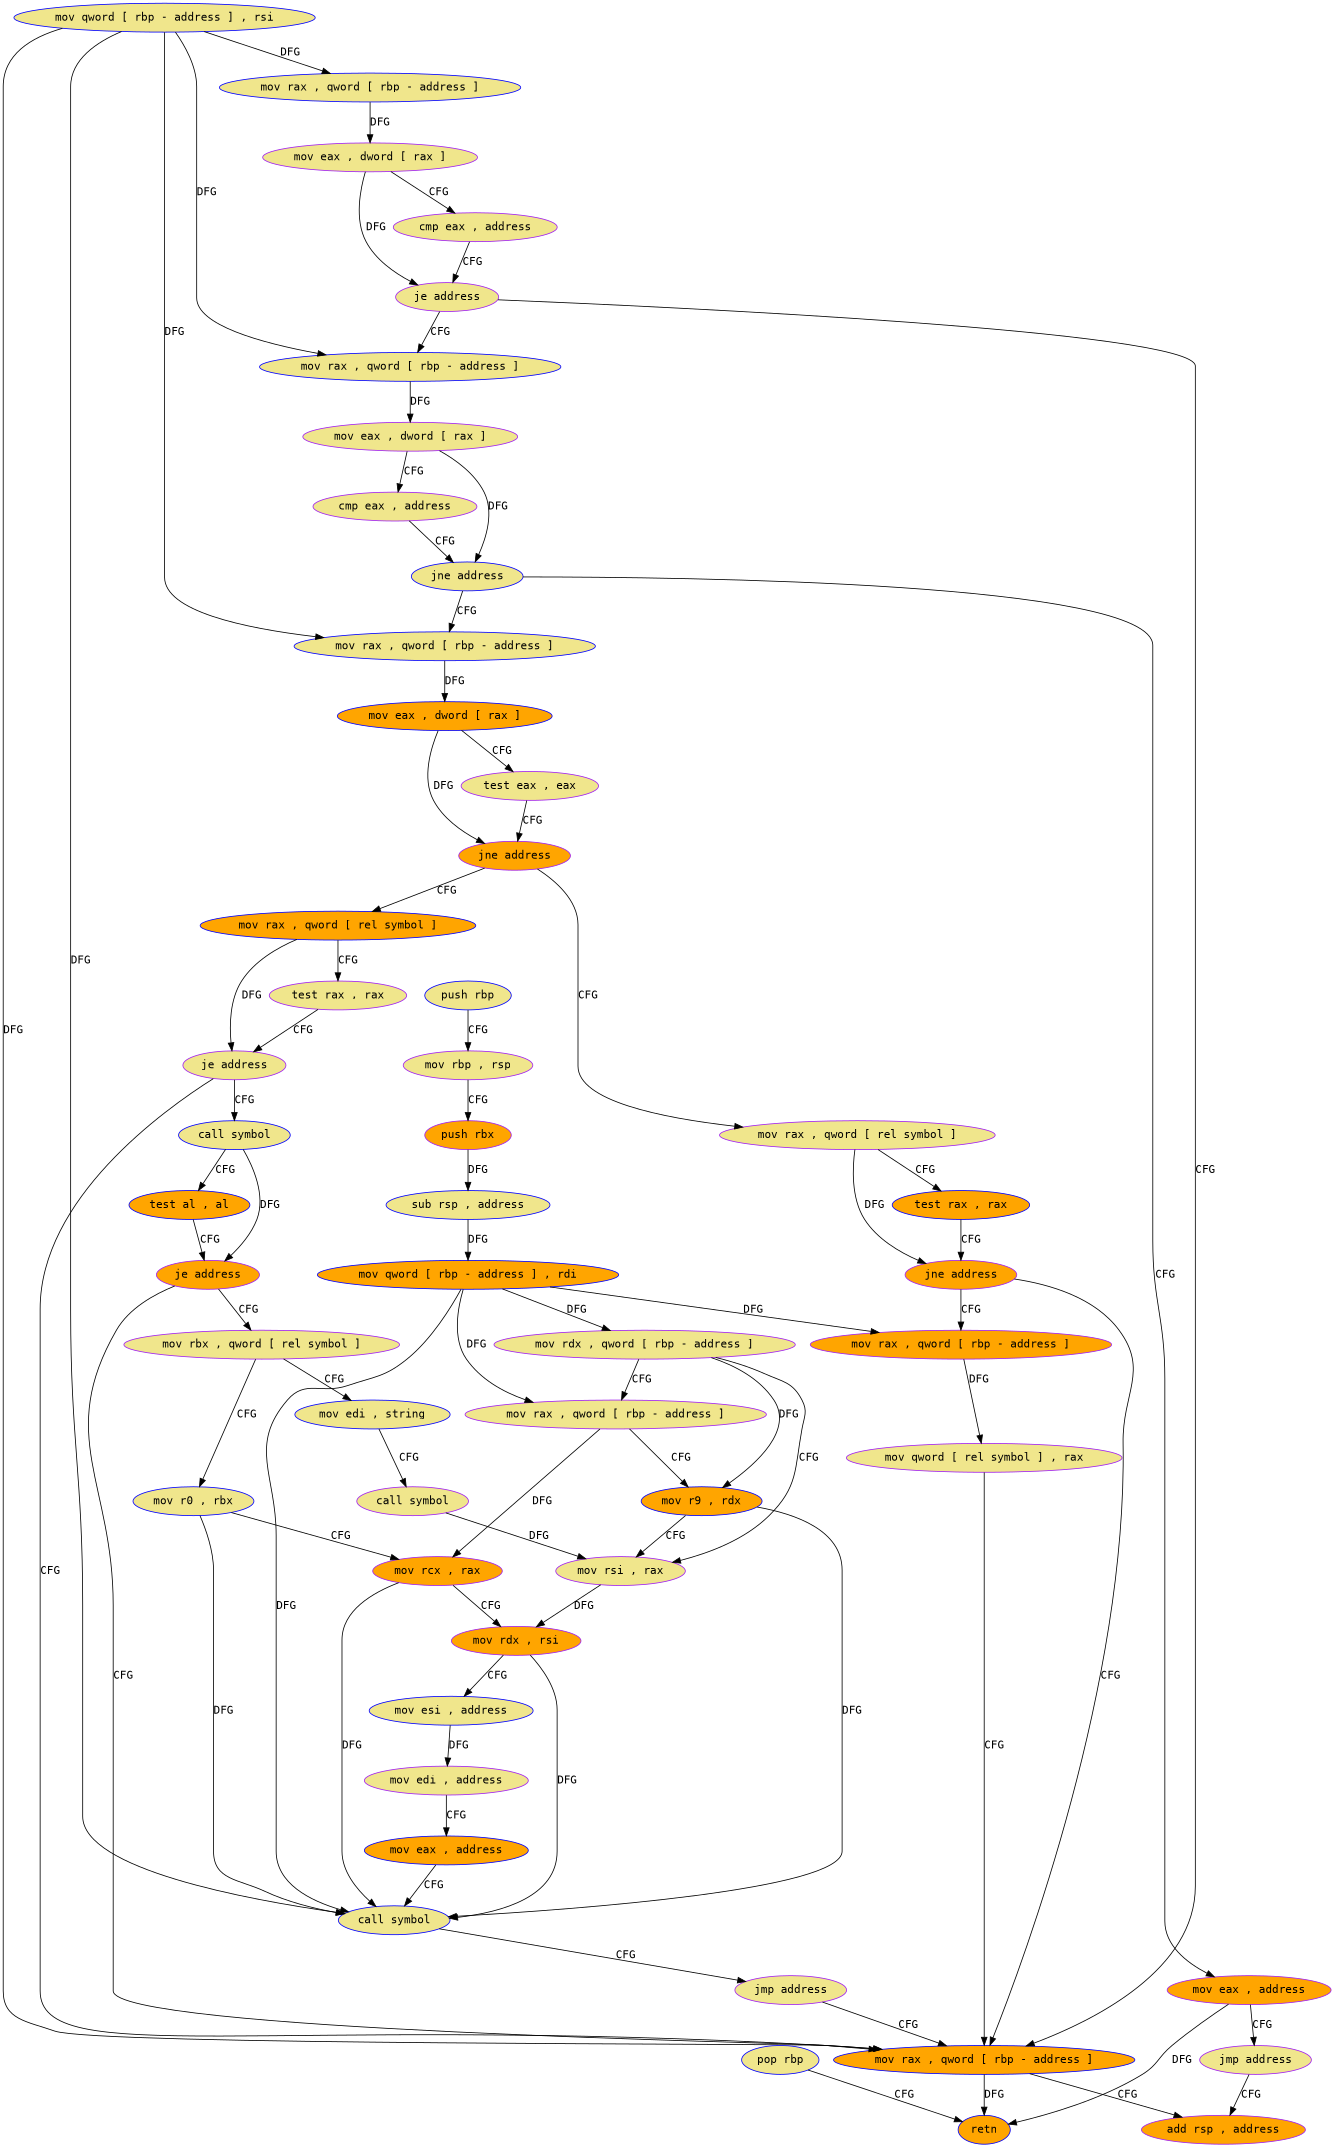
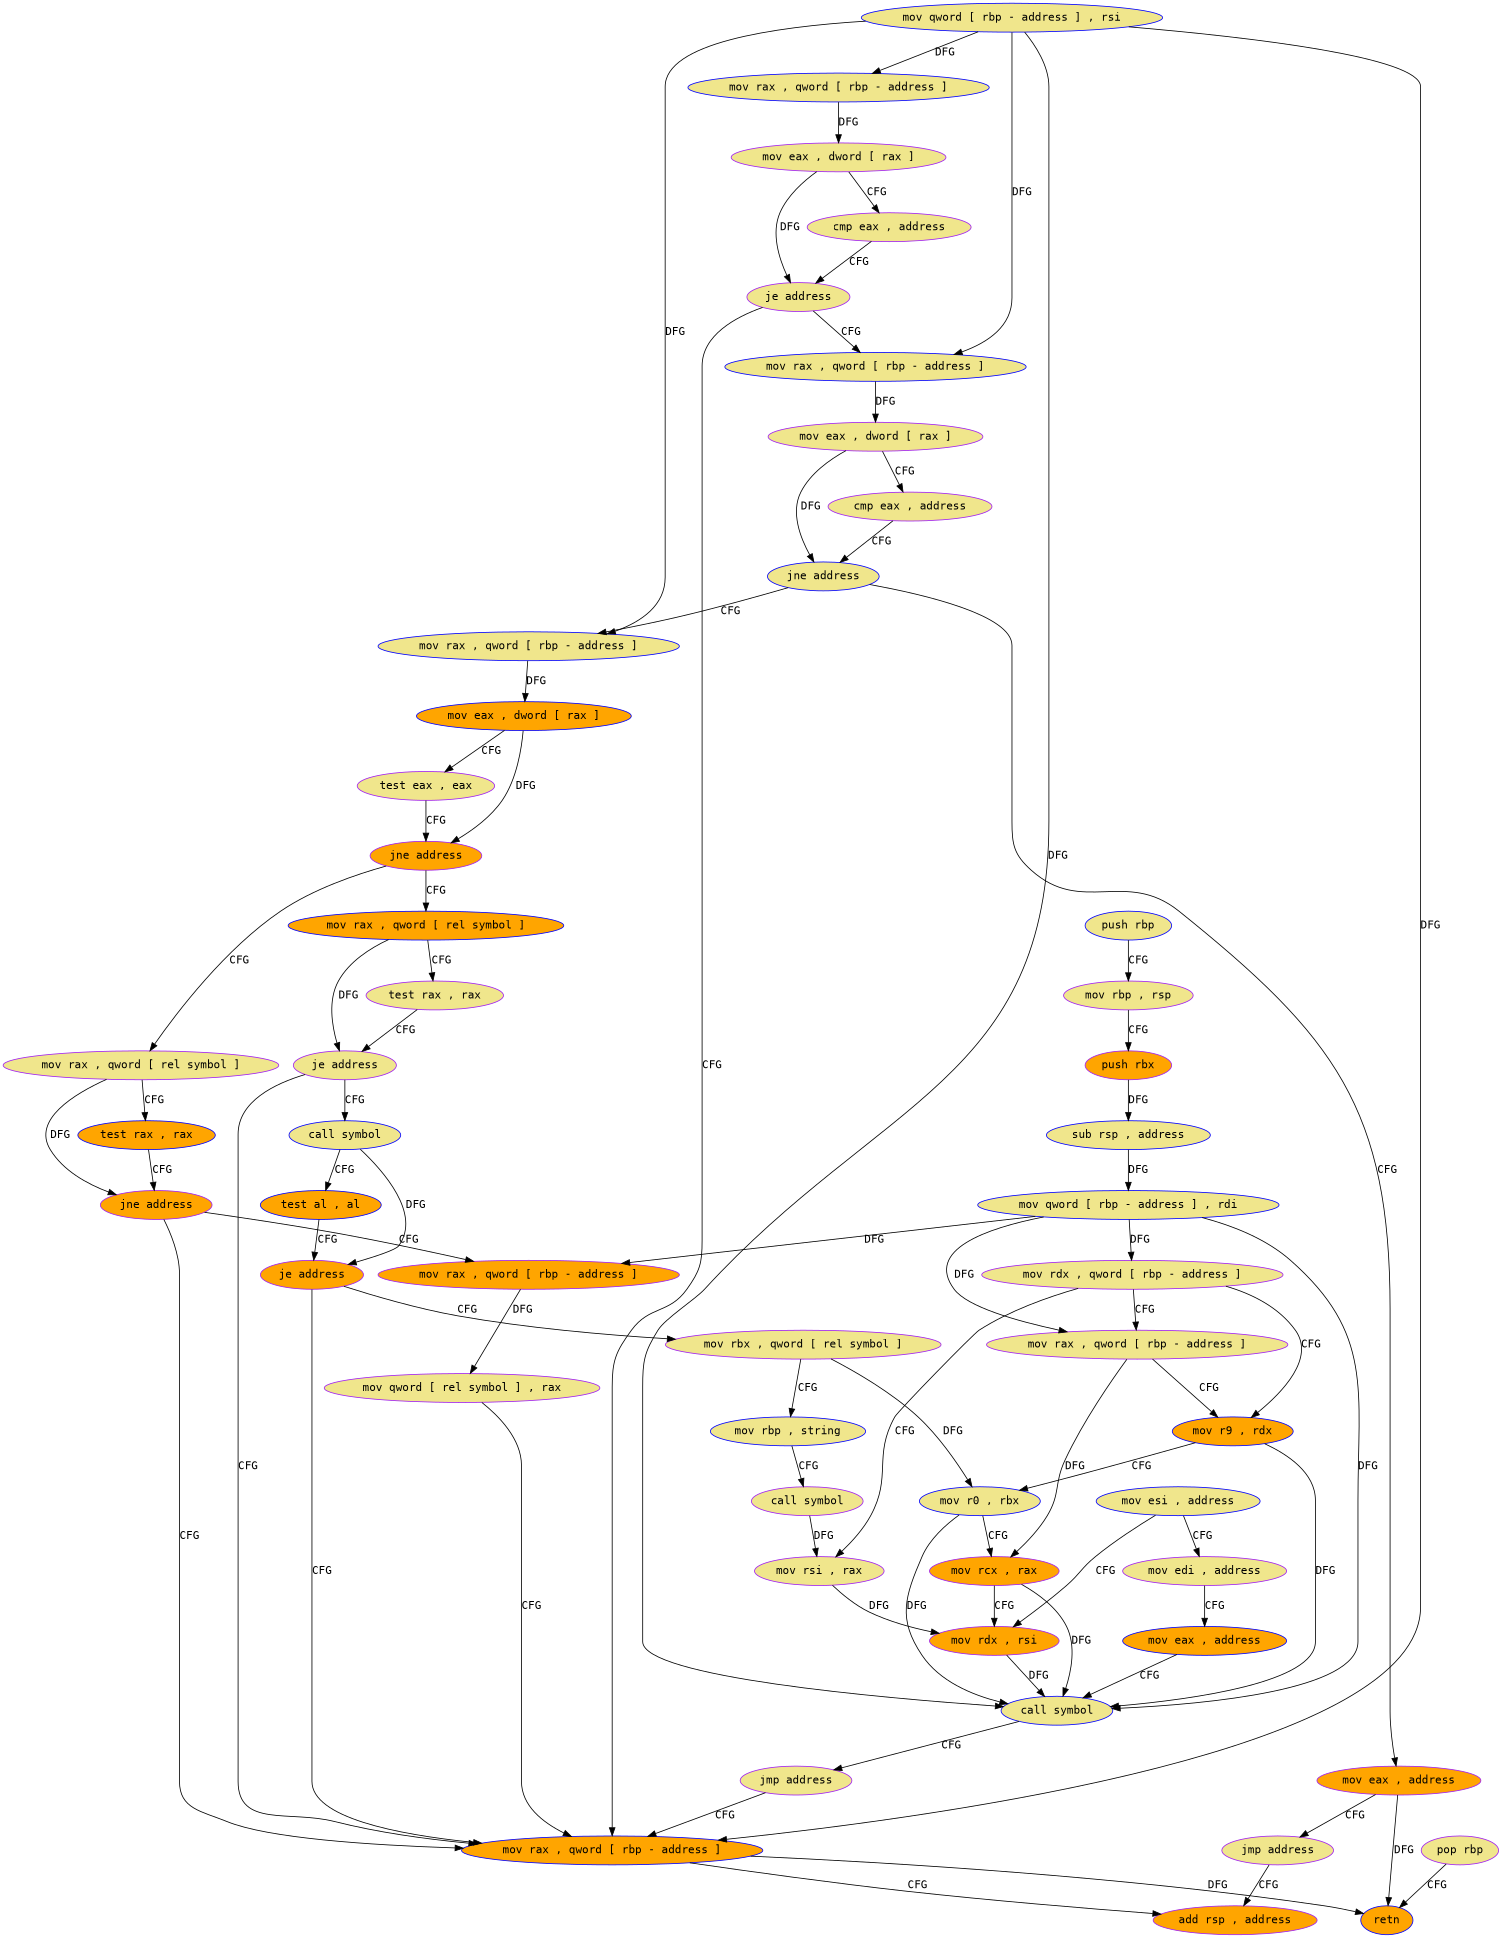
node "mov qword [ rbp - address ] , rdi": fillcolor orange -> khaki
edge "mov rbx , qword [ rel symbol ]" -> "mov r0 , rbx": label "CFG" -> "DFG"
node "mov edi , string": label "mov edi , string" -> "mov rbp , string"
edge "mov rdx , qword [ rbp - address ]" -> "mov r9 , rdx": label "DFG" -> "CFG"
edge "mov r9 , rdx" -> "mov rsi , rax": now "mov r9 , rdx" -> "mov r0 , rbx"
edge "mov rdx , rsi" -> "mov esi , address": reversed
edge "mov esi , address" -> "mov edi , address": label "DFG" -> "CFG"
node "pop rbp": color blue -> purple
